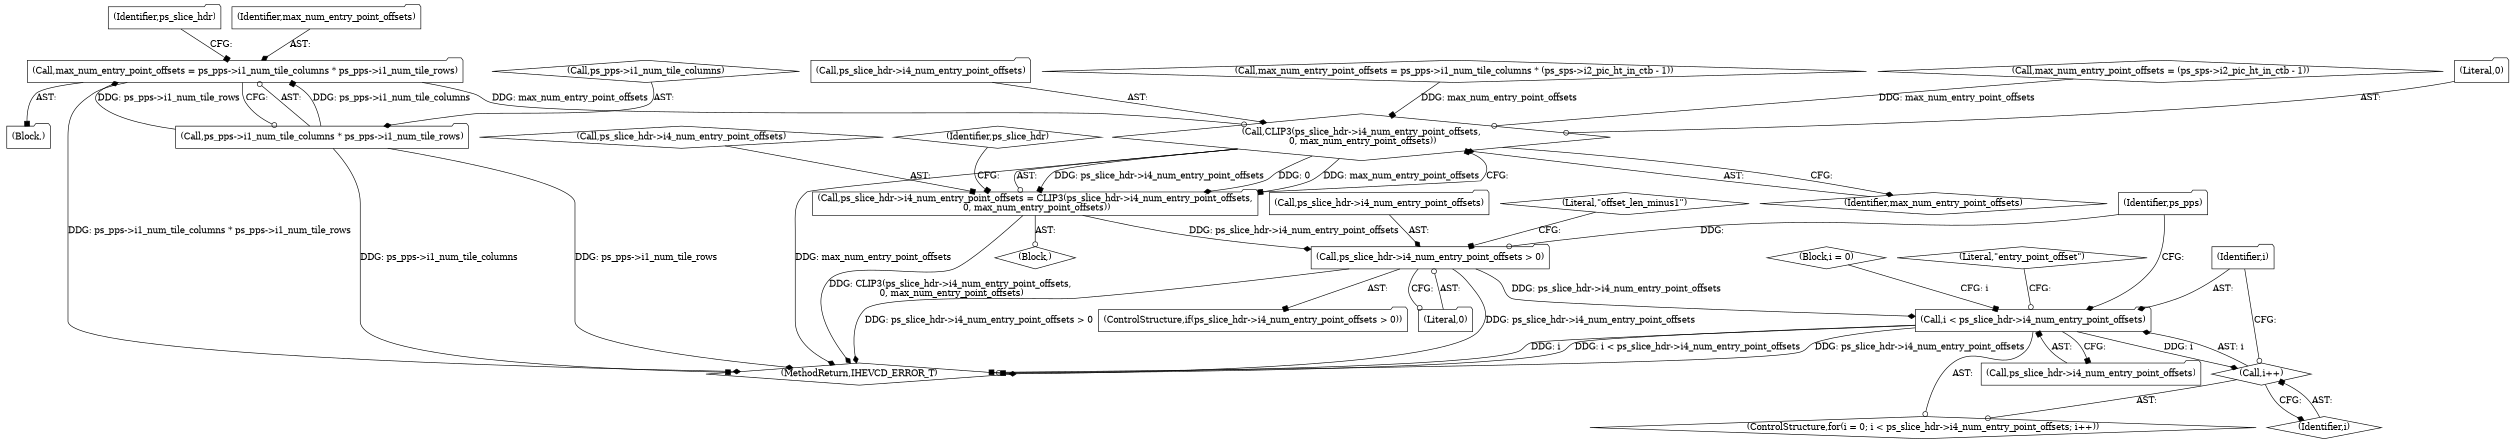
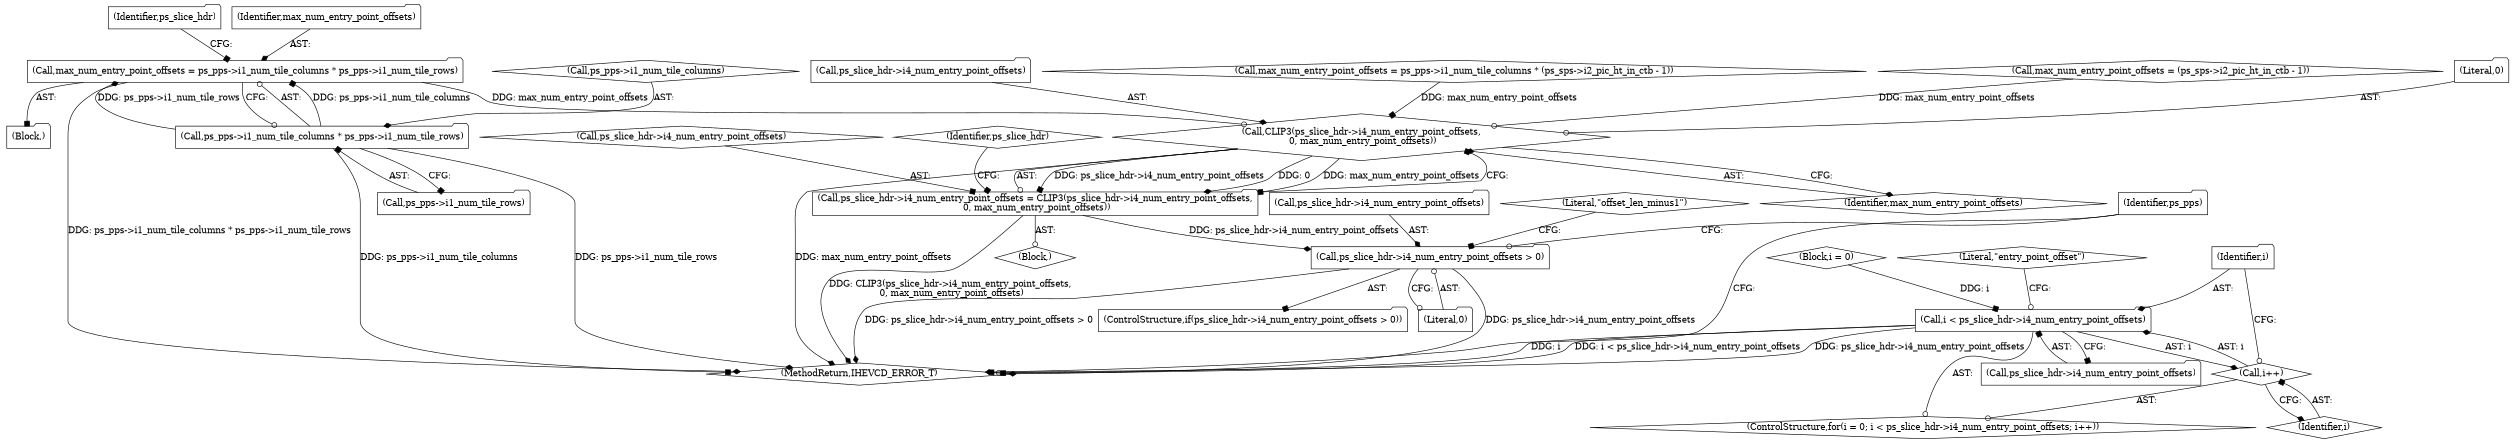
node "(Call,ps_pps->i1_num_tile_rows)": added
edge "(Identifier,ps_pps)" -> "(Call,ps_slice_hdr->i4_num_entry_point_offsets > 0)": label "DDG: " -> "CFG: "
edge "(Identifier,ps_pps)" -> "(Call,i < ps_slice_hdr->i4_num_entry_point_offsets)": now "(Identifier,ps_pps)" -> "(MethodReturn,IHEVCD_ERROR_T)"
edge "(Block,i = 0)" -> "(Call,i < ps_slice_hdr->i4_num_entry_point_offsets)": label "CFG: i" -> "DDG: i"
edge "(Call,ps_slice_hdr->i4_num_entry_point_offsets > 0)" -> "(Call,i < ps_slice_hdr->i4_num_entry_point_offsets)": removed, label "DDG: ps_slice_hdr->i4_num_entry_point_offsets"
edge "(Call,i < ps_slice_hdr->i4_num_entry_point_offsets)" -> "(Call,i++)": label "DDG: i" -> "AST: i"
